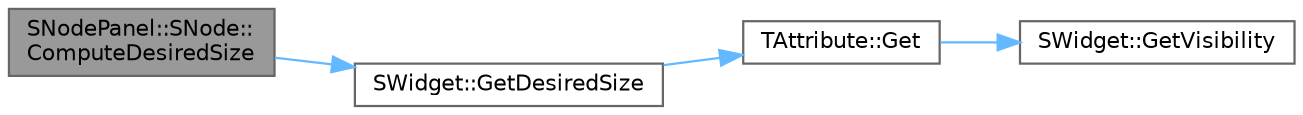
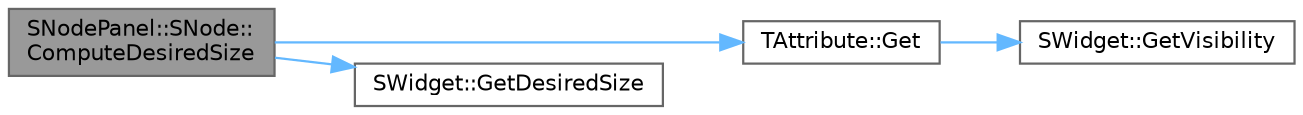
edge "SWidget::GetDesiredSize" -> "TAttribute::Get": now "SNodePanel::SNode:: ComputeDesiredSize" -> "TAttribute::Get"
